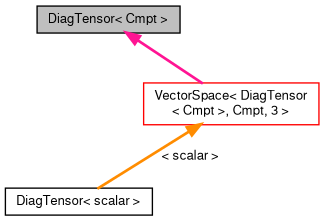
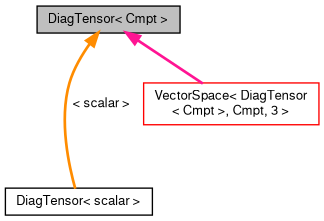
edge "DiagTensor< scalar >" -> "VectorSpace< DiagTensor < Cmpt >, Cmpt, 3 >": now "DiagTensor< scalar >" -> "DiagTensor< Cmpt >"
